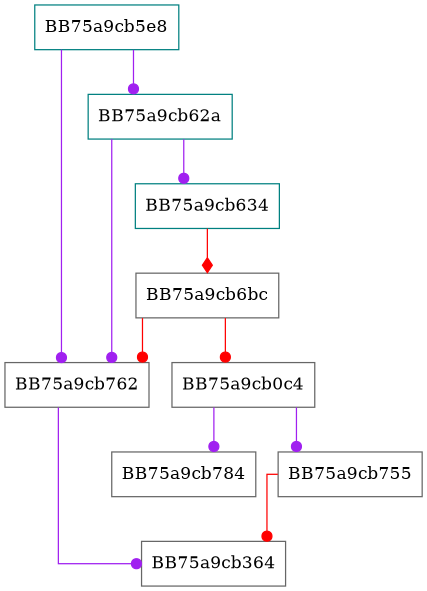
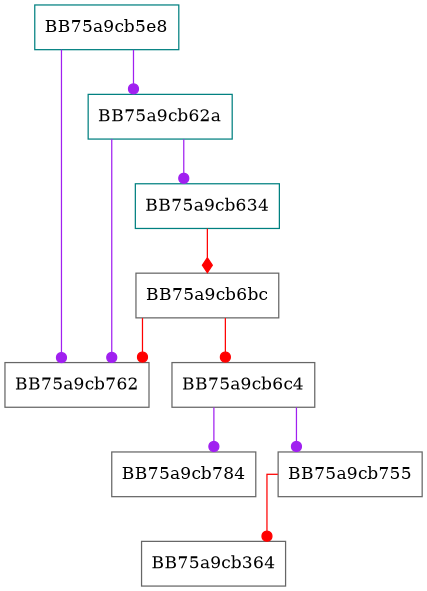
node "BB75a9cb0c4": label "BB75a9cb0c4" -> "BB75a9cb6c4"
edge "BB75a9cb762" -> "BB75a9cb364": removed
